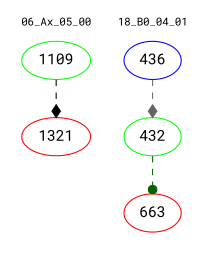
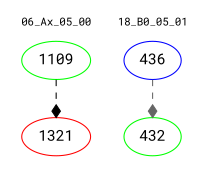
cluster "18_B0_04_01": label "18_B0_04_01" -> "18_B0_05_01"
node "663": removed
